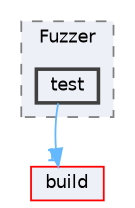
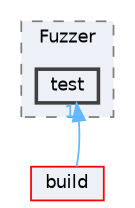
edge "test" -> "build": reversed
